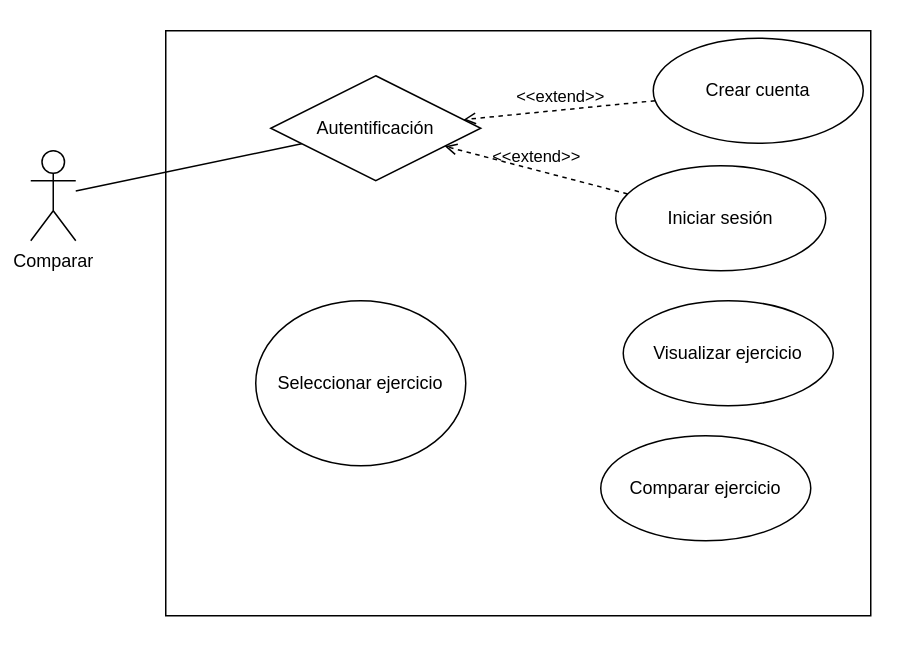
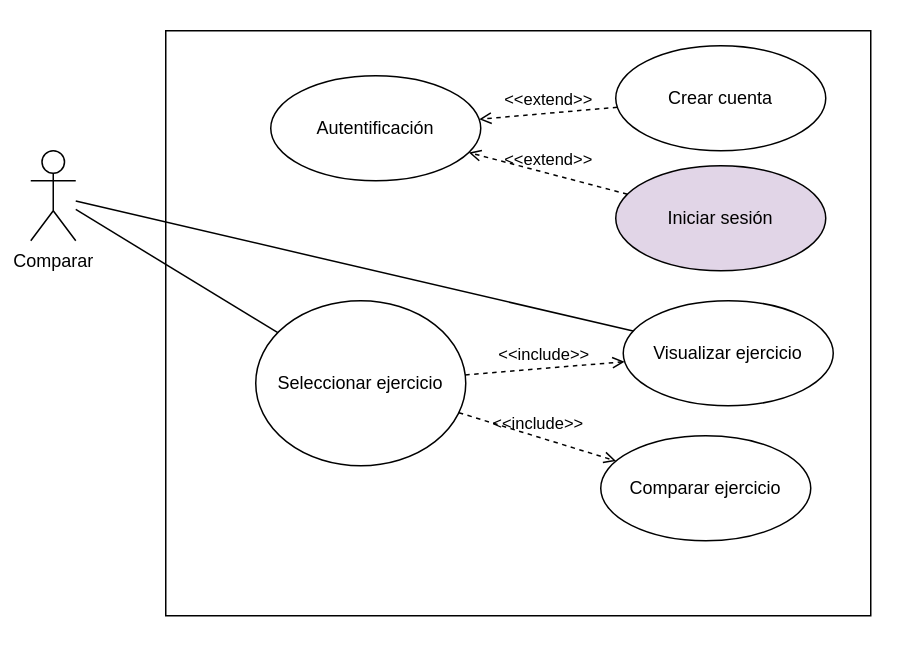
node "Crear cuenta": moved (758, 91) -> (721, 98)
node "Autentificación": shape diamond -> ellipse
edge "Autentificación" -- "Comparar": now "Visualizar ejercicio" -- "Comparar"
node "Iniciar sesión": fillcolor #ffffff -> #e1d5e7
edge "Comparar" -- "Seleccionar ejercicio": added
edge "Seleccionar ejercicio" -> "Visualizar ejercicio": added, label "<<include>>"
edge "Seleccionar ejercicio" -> "Comparar ejercicio": added, label "<<include>>"
